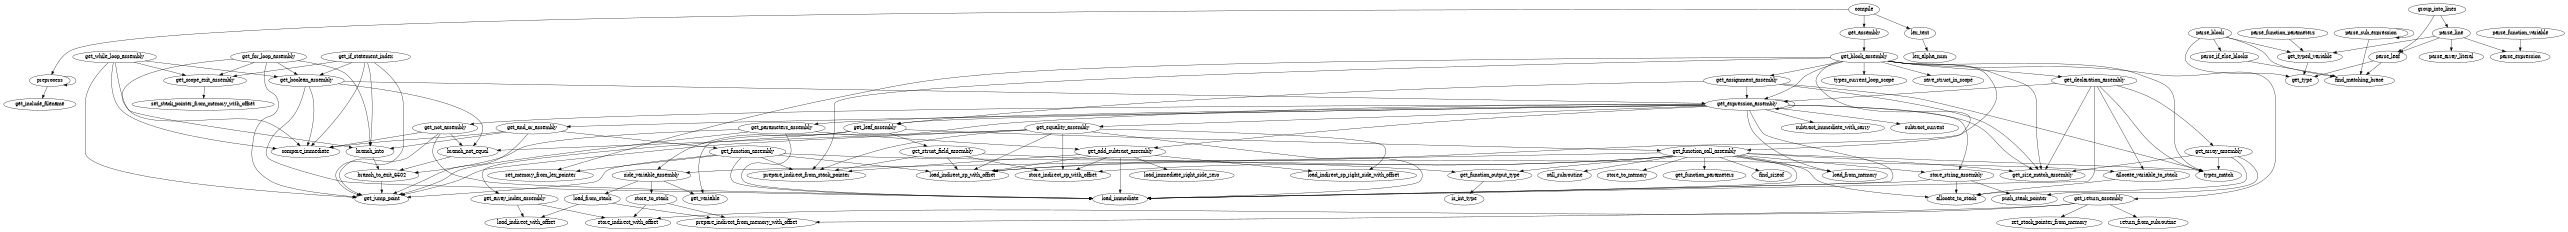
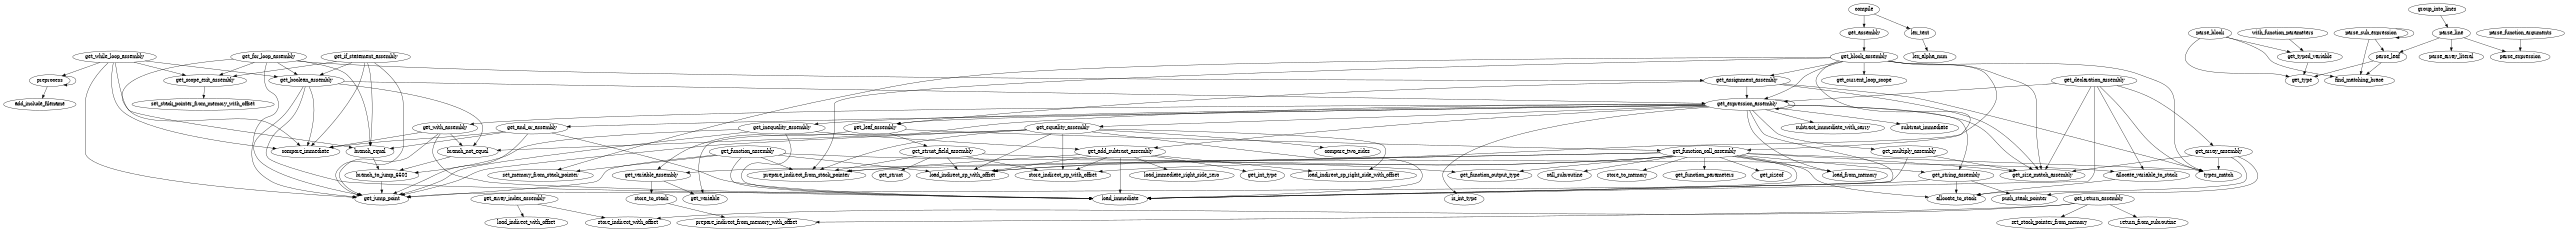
edge "compile" -> "preprocess": now "get_while_loop_assembly" -> "preprocess"
node "parse_function_parameters": label "parse_function_parameters" -> "with_function_parameters"
node "parse_function_variable": label "parse_function_variable" -> "parse_function_arguments"
edge "group_into_lines" -> "parse_leaf": now "parse_sub_expression" -> "parse_leaf"
edge "parse_line" -> "get_typed_variable": removed
node "get_if_statement_index": label "get_if_statement_index" -> "get_if_statement_assembly"
node "parse_if_else_blocks": removed
edge "get_block_assembly" -> "get_declaration_assembly": removed
edge "get_block_assembly" -> "get_return_assembly": removed
edge "get_for_loop_assembly" -> "get_assignment_assembly": added
node "types_current_loop_scope": label "types_current_loop_scope" -> "get_current_loop_scope"
node "save_struct_in_scope": removed
node "get_include_filename": label "get_include_filename" -> "add_include_filename"
node "get_not_assembly": label "get_not_assembly" -> "get_with_assembly"
node "get_parameters_assembly": label "get_parameters_assembly" -> "get_inequality_assembly"
node "subtract_current": label "subtract_current" -> "subtract_immediate"
edge "get_and_or_assembly" -> "get_function_assembly": now "get_and_or_assembly" -> "load_immediate"
edge "get_leaf_assembly" -> "get_array_index_assembly": removed
node "branch_into": label "branch_into" -> "branch_equal"
node "compare_two_sides": added
node "get_multiply_assembly": added
edge "get_function_call_assembly" -> "prepare_indirect_from_stack_pointer": added
edge "get_boolean_assembly" -> "get_jump_point": added
node "branch_to_exit_6502": label "branch_to_exit_6502" -> "branch_to_jump_6502"
node "set_memory_from_lex_pointer": label "set_memory_from_lex_pointer" -> "set_memory_from_stack_pointer"
node "side_variable_assembly": label "side_variable_assembly" -> "get_variable_assembly"
node "get_struct": added
node "get_int_type": added
node "find_sizeof": label "find_sizeof" -> "get_sizeof"
node "store_string_assembly": label "store_string_assembly" -> "get_string_assembly"
edge "get_function_output_type" -> "is_int_type": now "get_expression_assembly" -> "is_int_type"
node "load_from_stack": removed
edge "store_to_stack" -> "store_indirect_with_offset": removed
